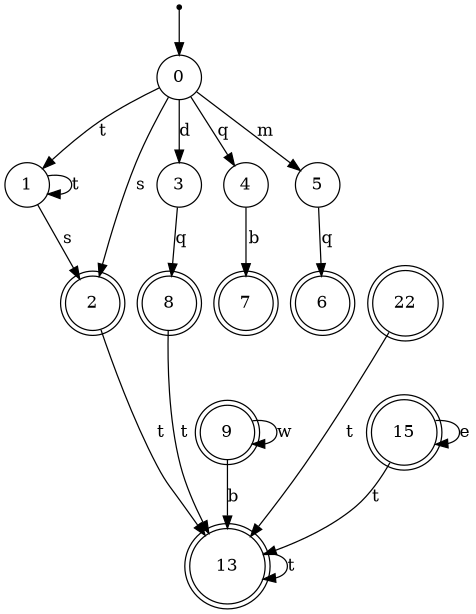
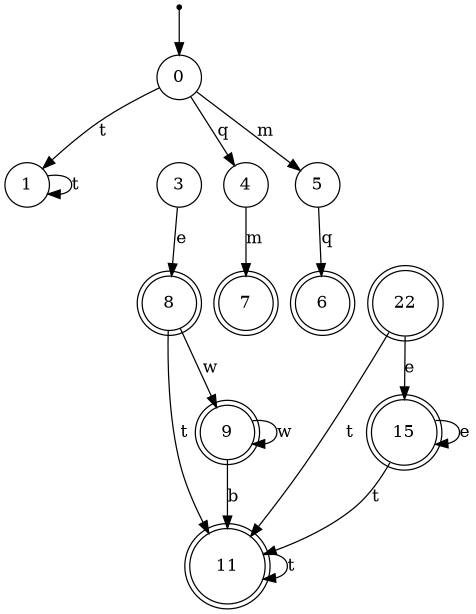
edge "0" -> "3": removed, label "d"
edge "3" -> "8": label "q" -> "e"
edge "4" -> "7": label "b" -> "m"
node "2": removed
edge "22" -> "15": added, label "e"
edge "8" -> "9": added, label "w"
node "13": label "13" -> "11"
